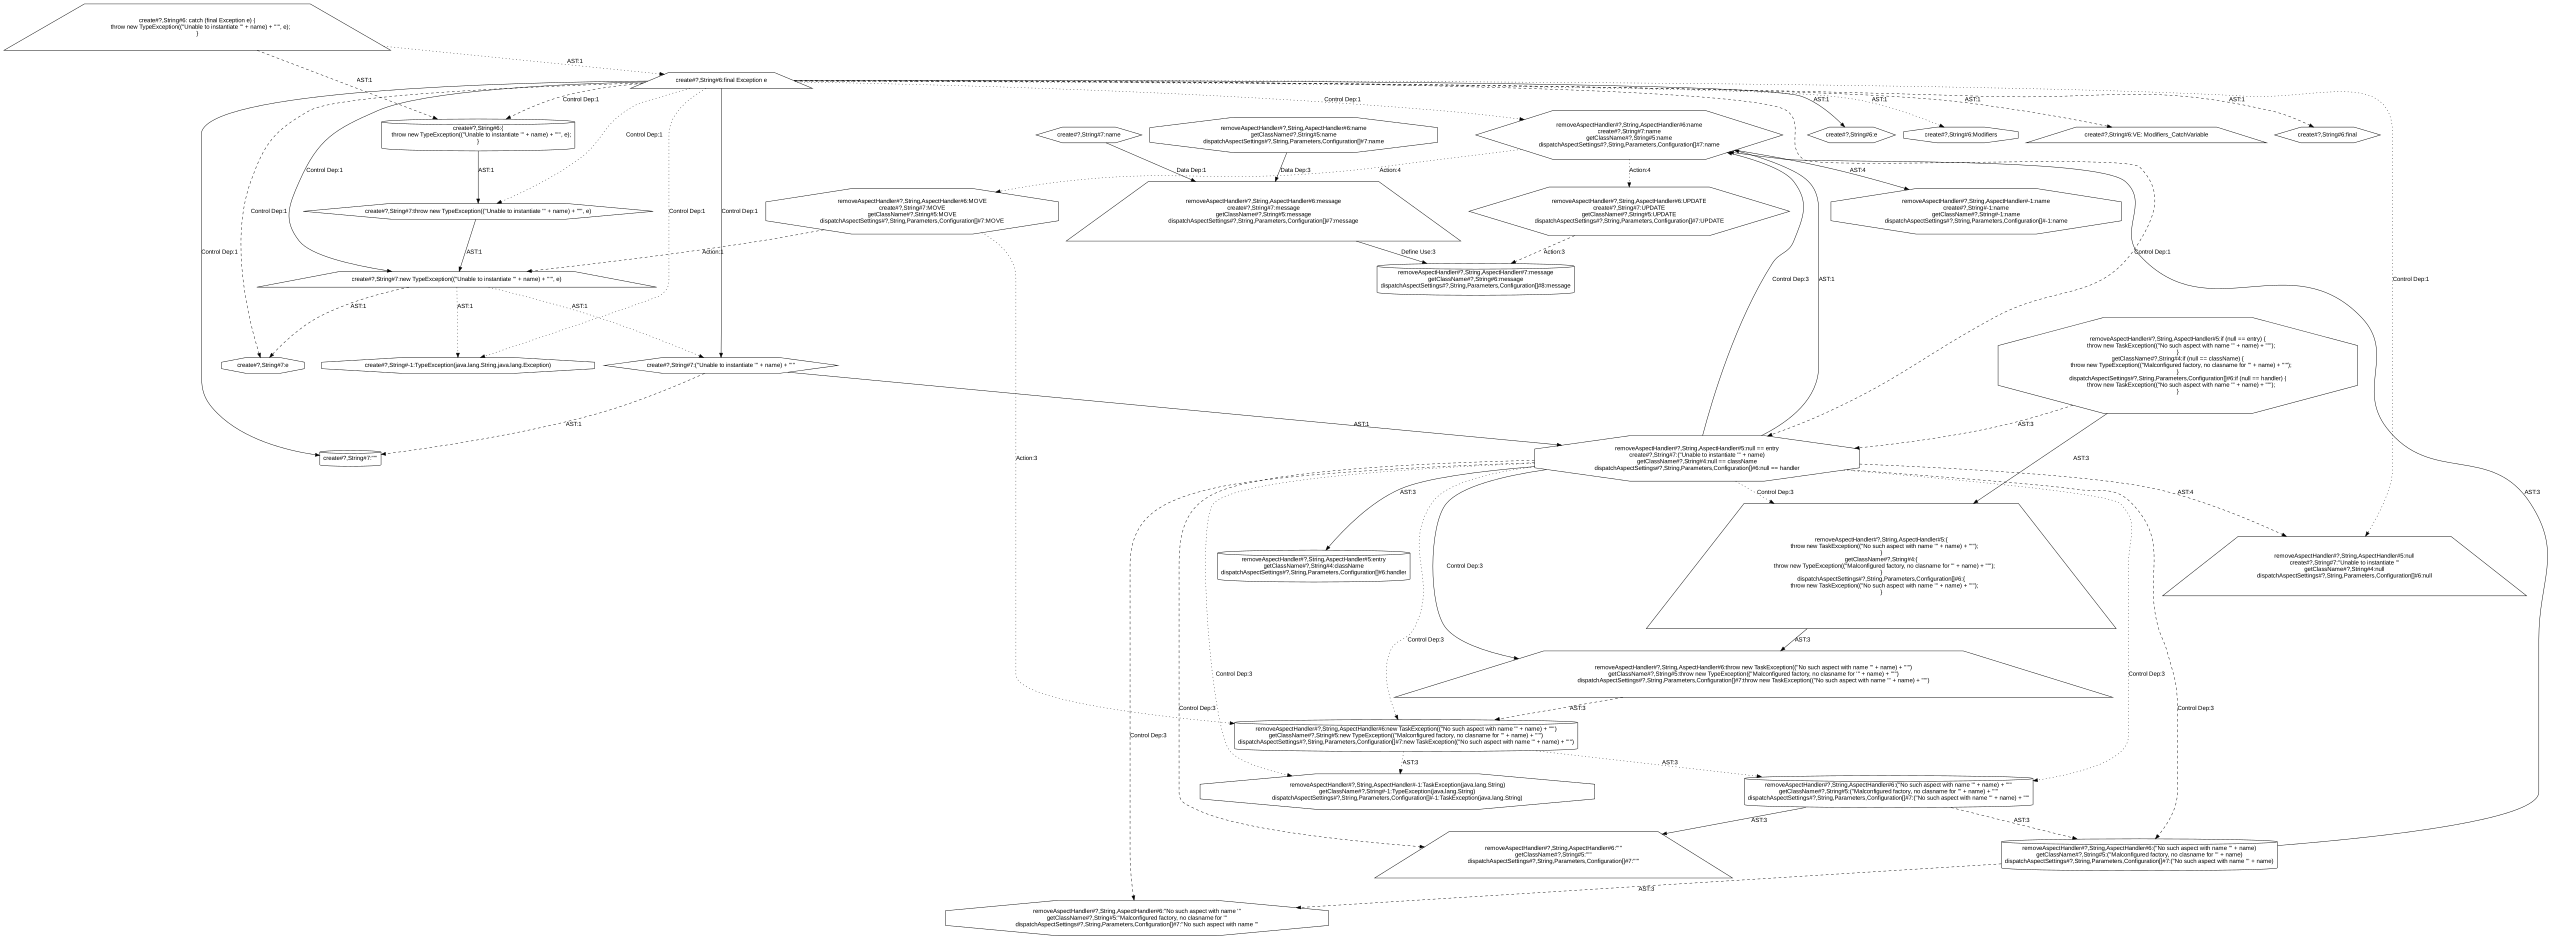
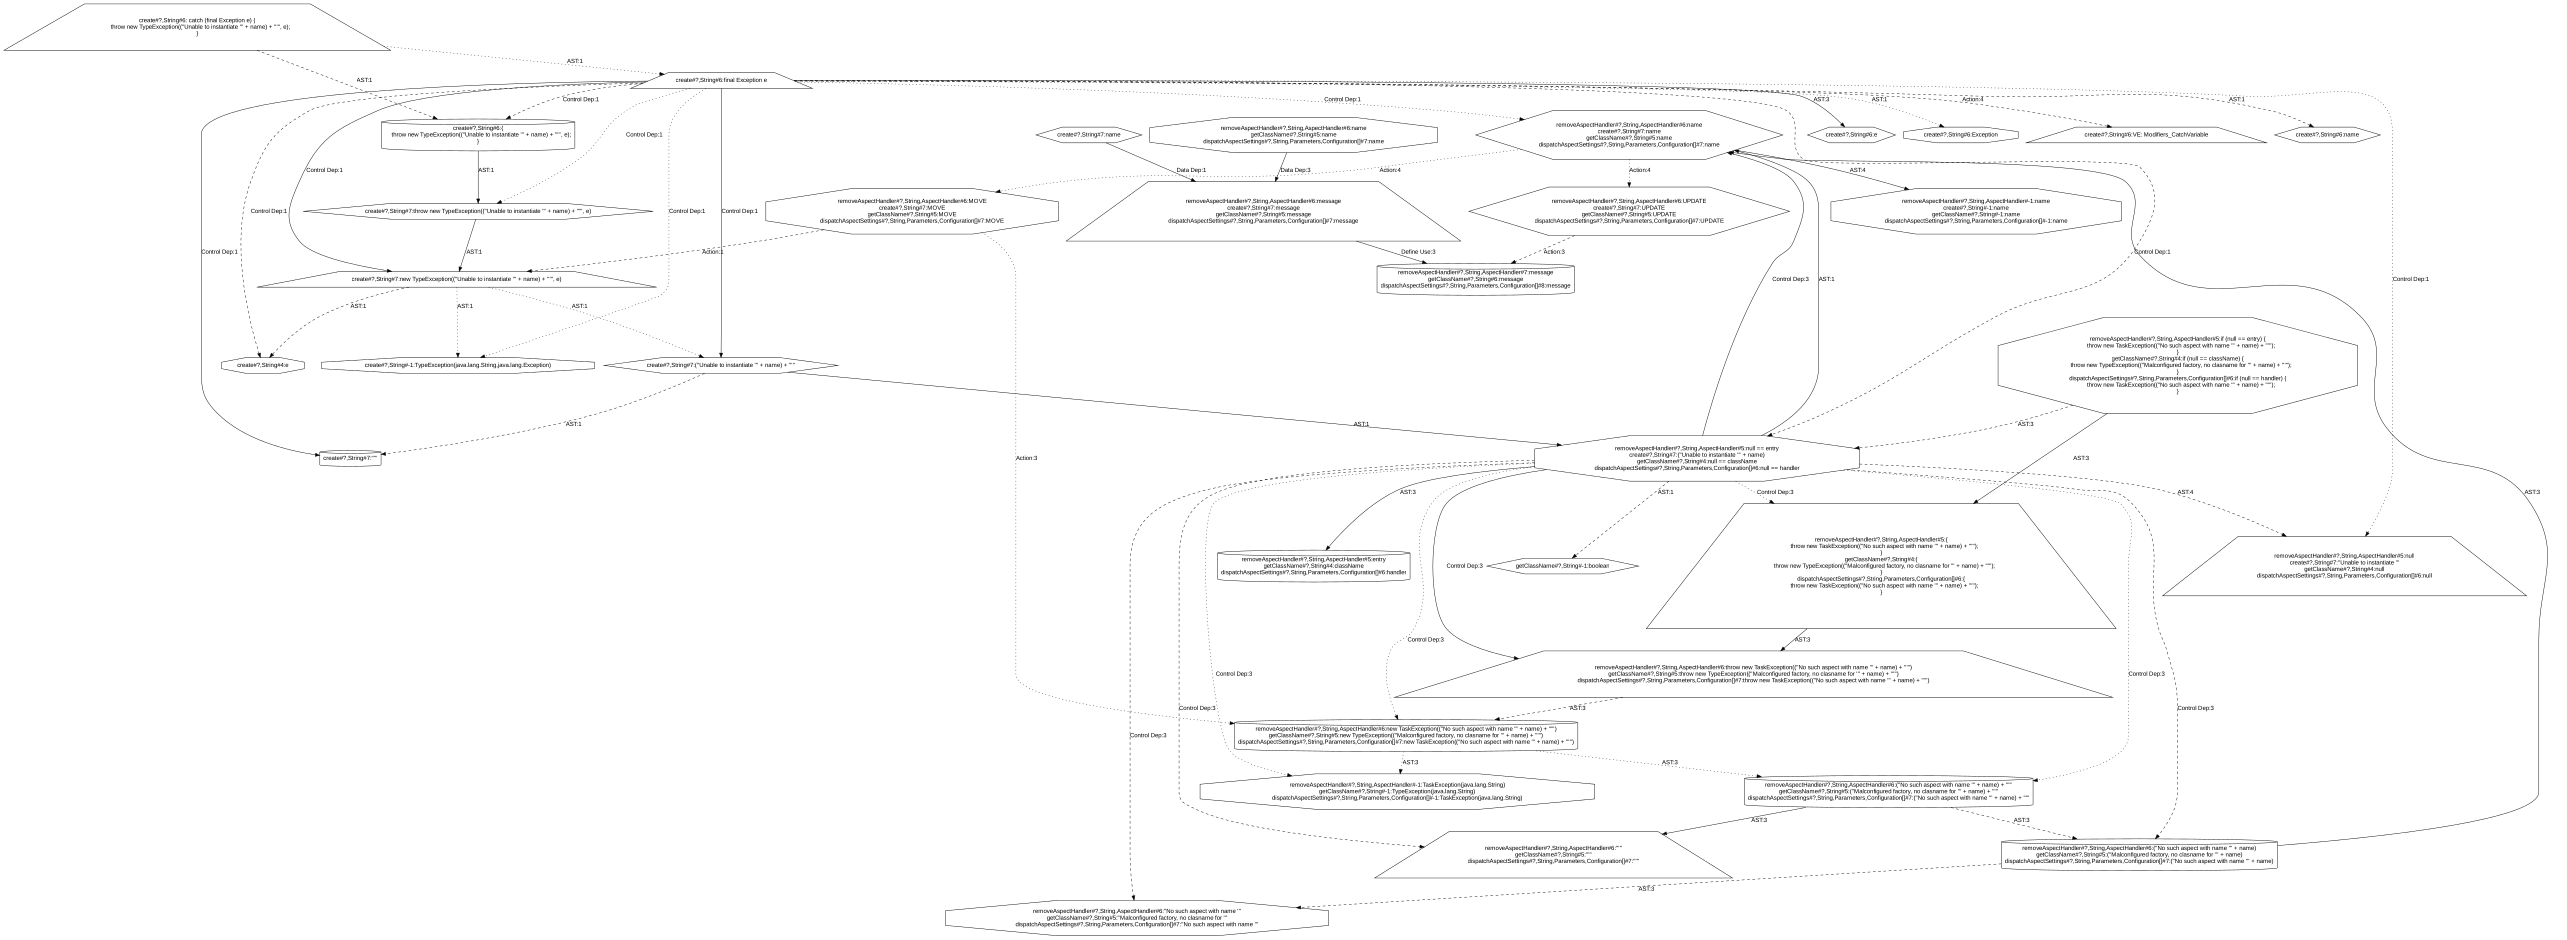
edge "create#?,String#6:final Exception e" -> "create#?,String#6:e": label "AST:1" -> "AST:3"
edge "create#?,String#6:final Exception e" -> "create#?,String#6:VE: Modifiers_CatchVariable": label "AST:1" -> "Action:4"
node "create#?,String#6:Modifiers": label "create#?,String#6:Modifiers" -> "create#?,String#6:Exception"
node "create#?,String#6:final": label "create#?,String#6:final" -> "create#?,String#6:name"
node "create#?,String#7:e": label "create#?,String#7:e" -> "create#?,String#4:e"
node "getClassName#?,String#-1:boolean": added
